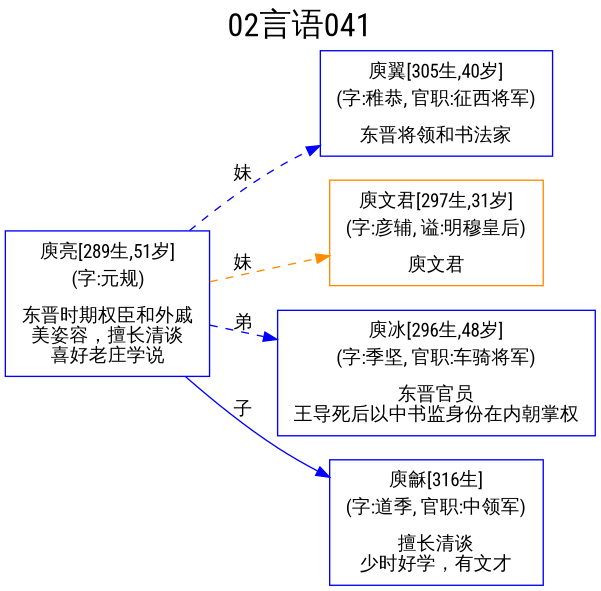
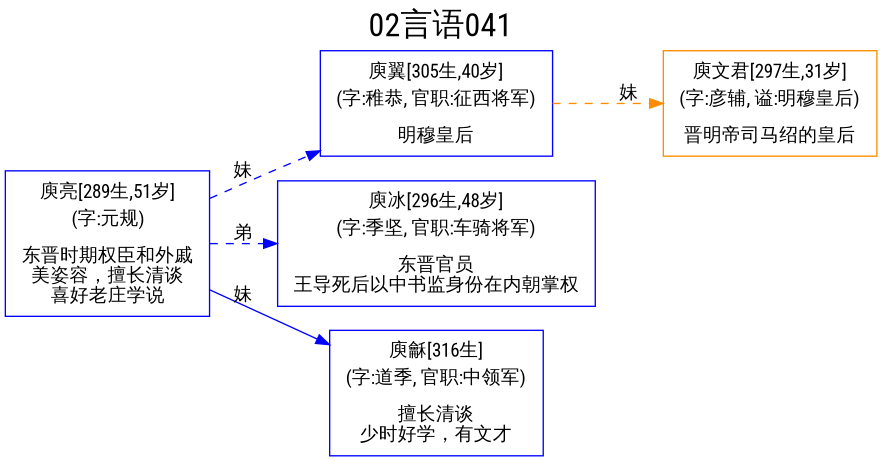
node "庾翼[305生,40岁]": text "东晋将领和书法家" -> "明穆皇后"
node "庾文君[297生,31岁]": text "庾文君" -> "晋明帝司马绍的皇后"
edge "庾亮[289生,51岁]" -> "庾文君[297生,31岁]": now "庾翼[305生,40岁]" -> "庾文君[297生,31岁]"
edge "庾亮[289生,51岁]" -> "庾龢[316生]": label "子" -> "妹"
